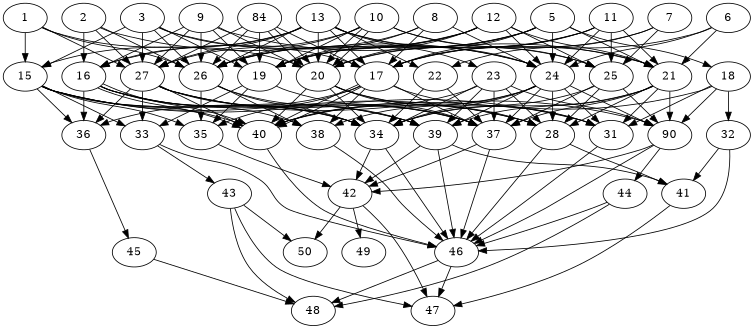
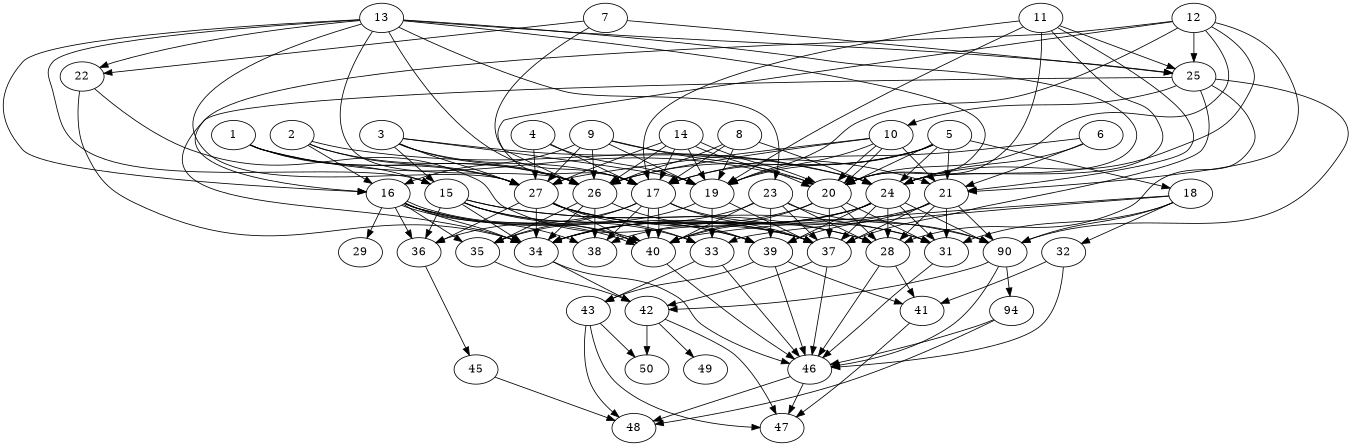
node "84": label "84" -> "14"
edge "10" -> "25": reversed
edge "15" -> "35": now "16" -> "35"
node "4": added
edge "39" -> "42": now "39" -> "43"
node "44": label "44" -> "94"
edge "38" -> "46": removed
edge "18" -> "33": added
node "29": added
